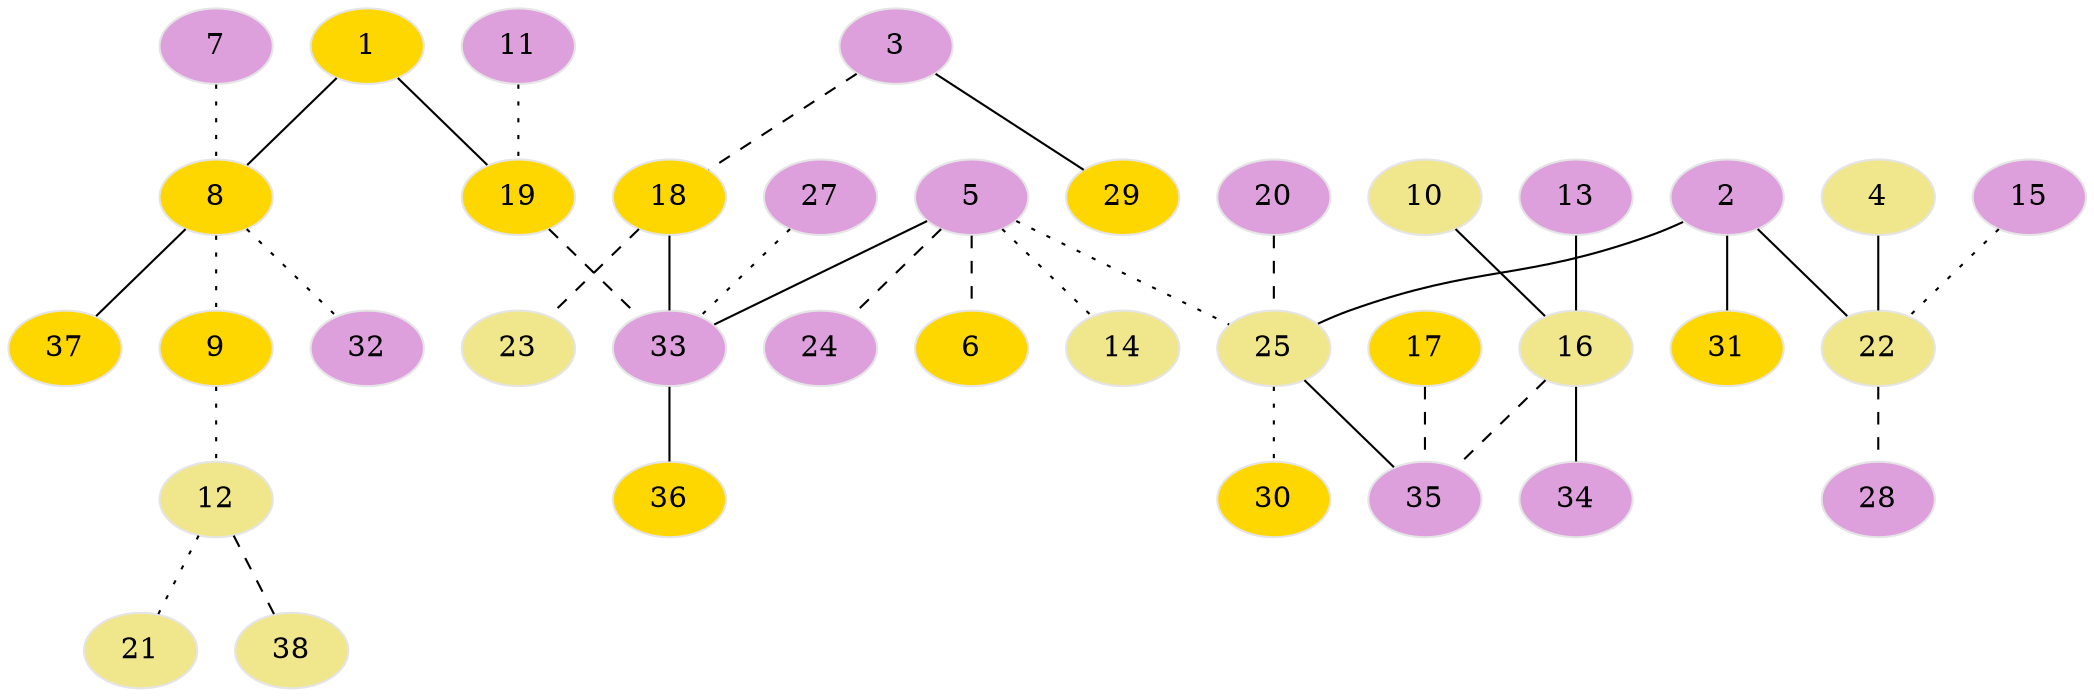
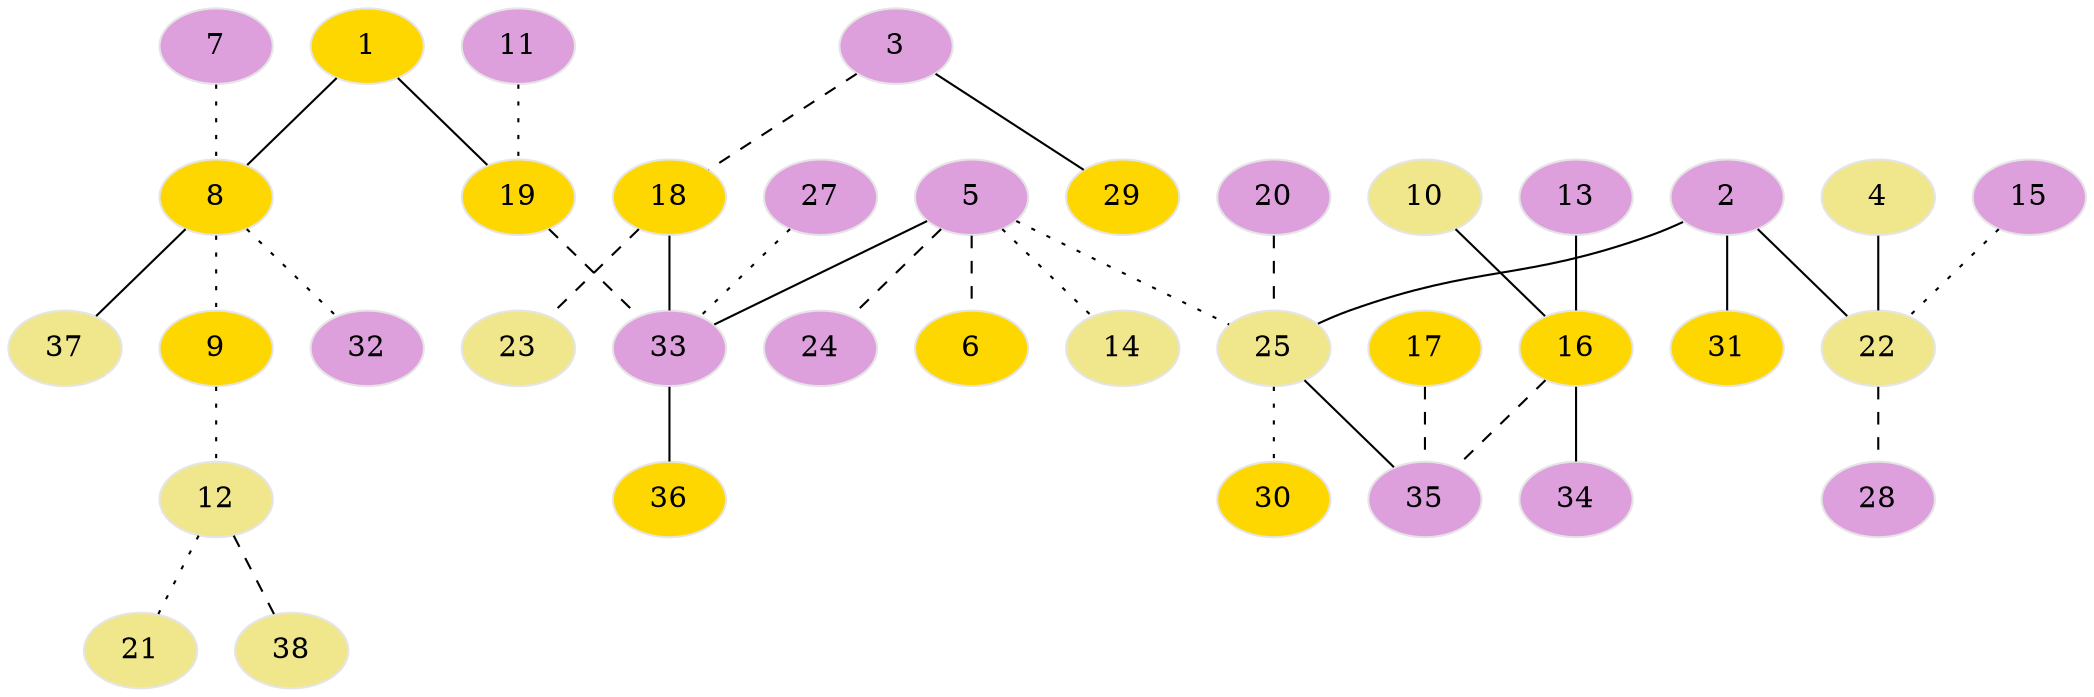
node "37": fillcolor gold -> khaki
node "16": fillcolor khaki -> gold
